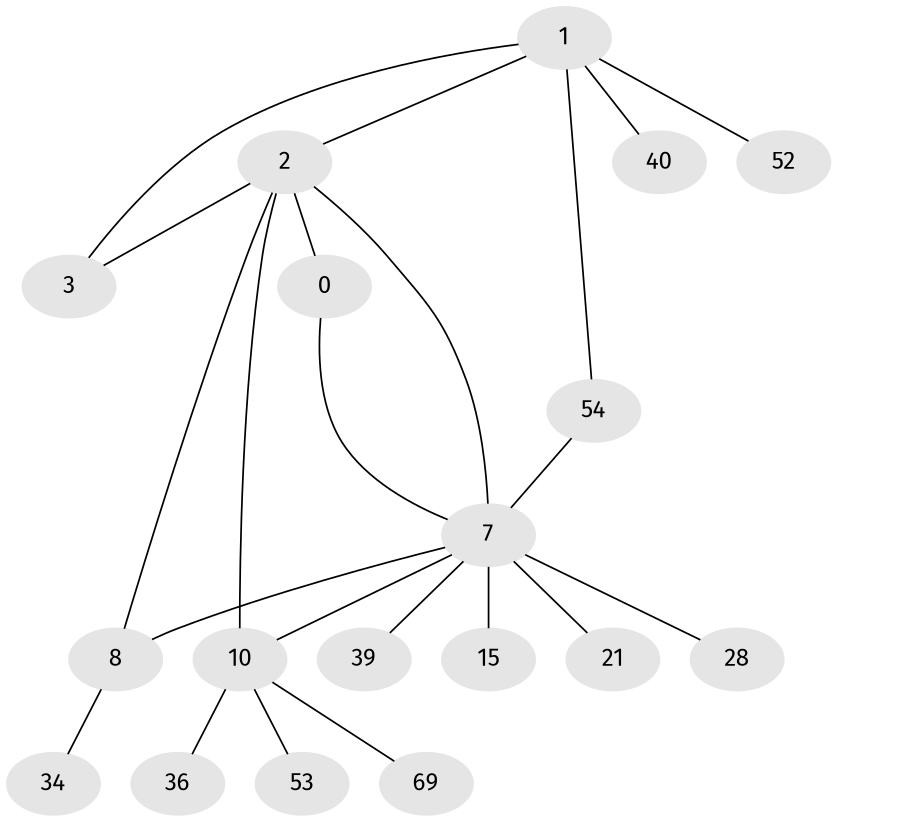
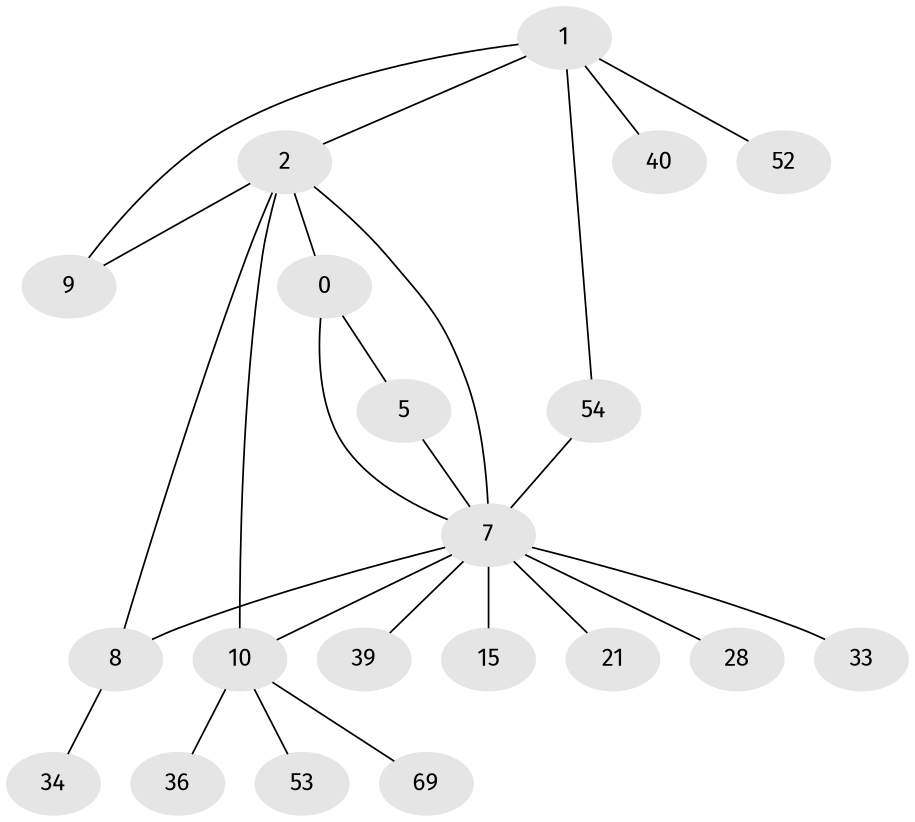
node "3": label "3" -> "9"
node "5": added
node "33": added
